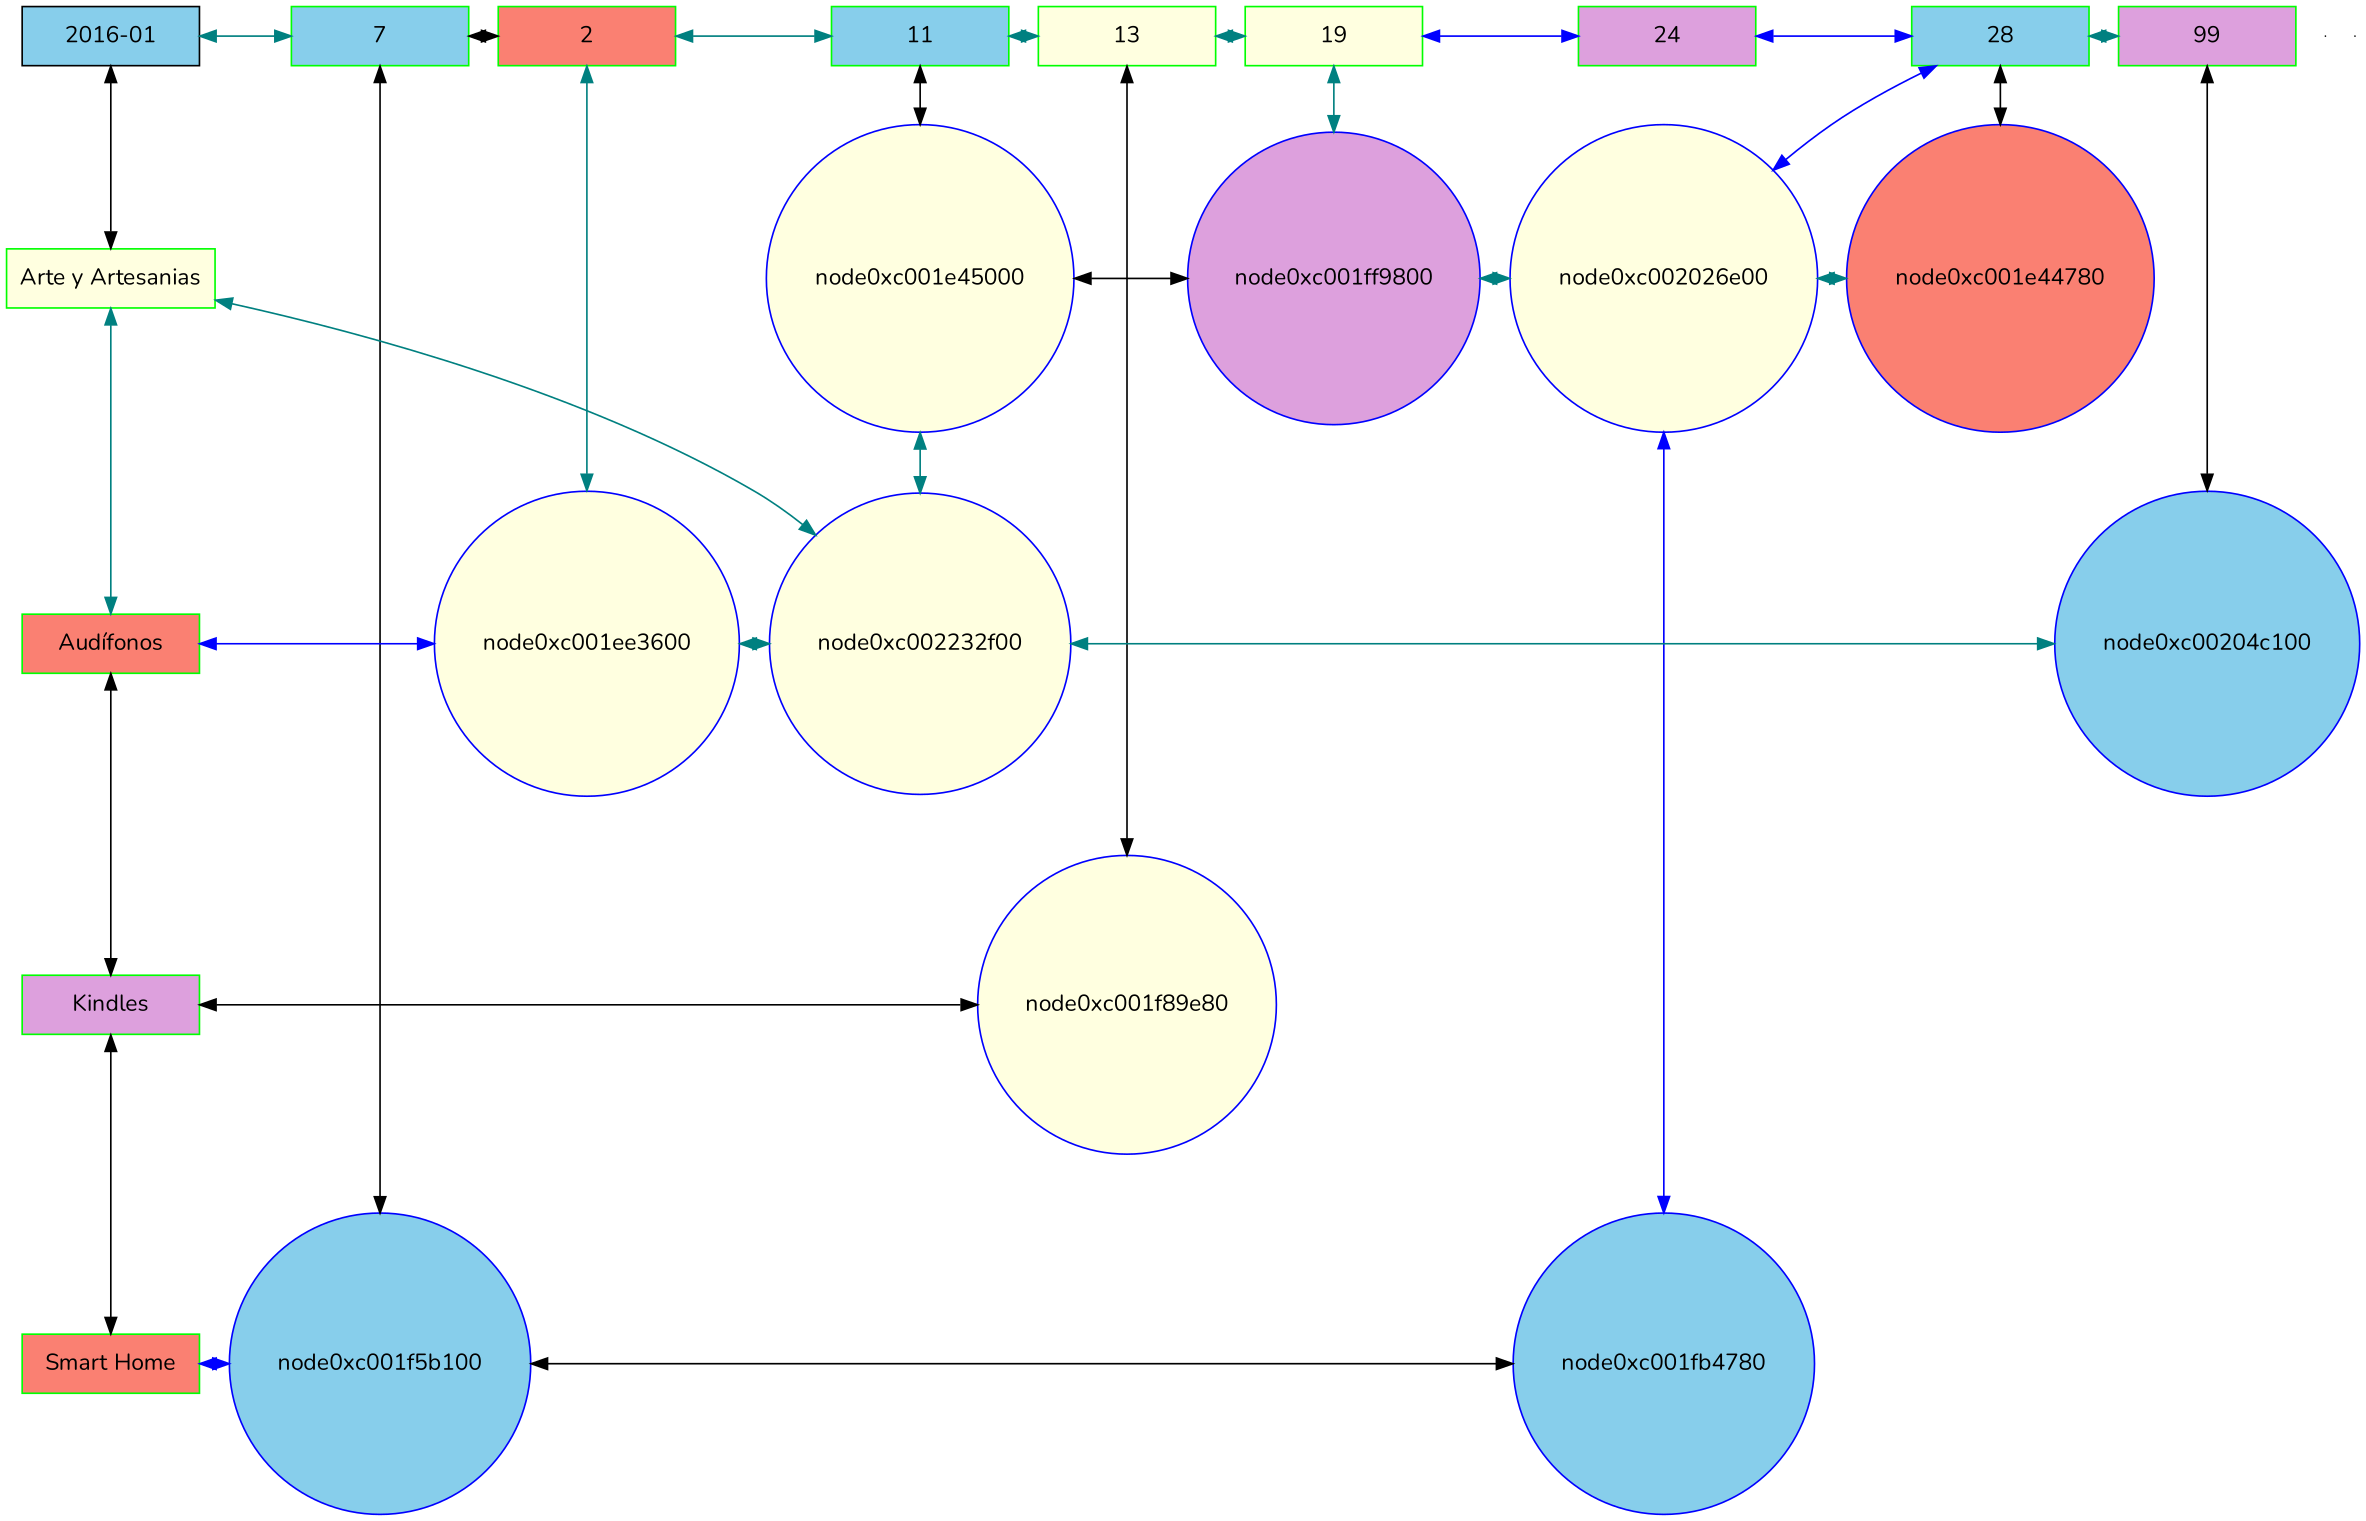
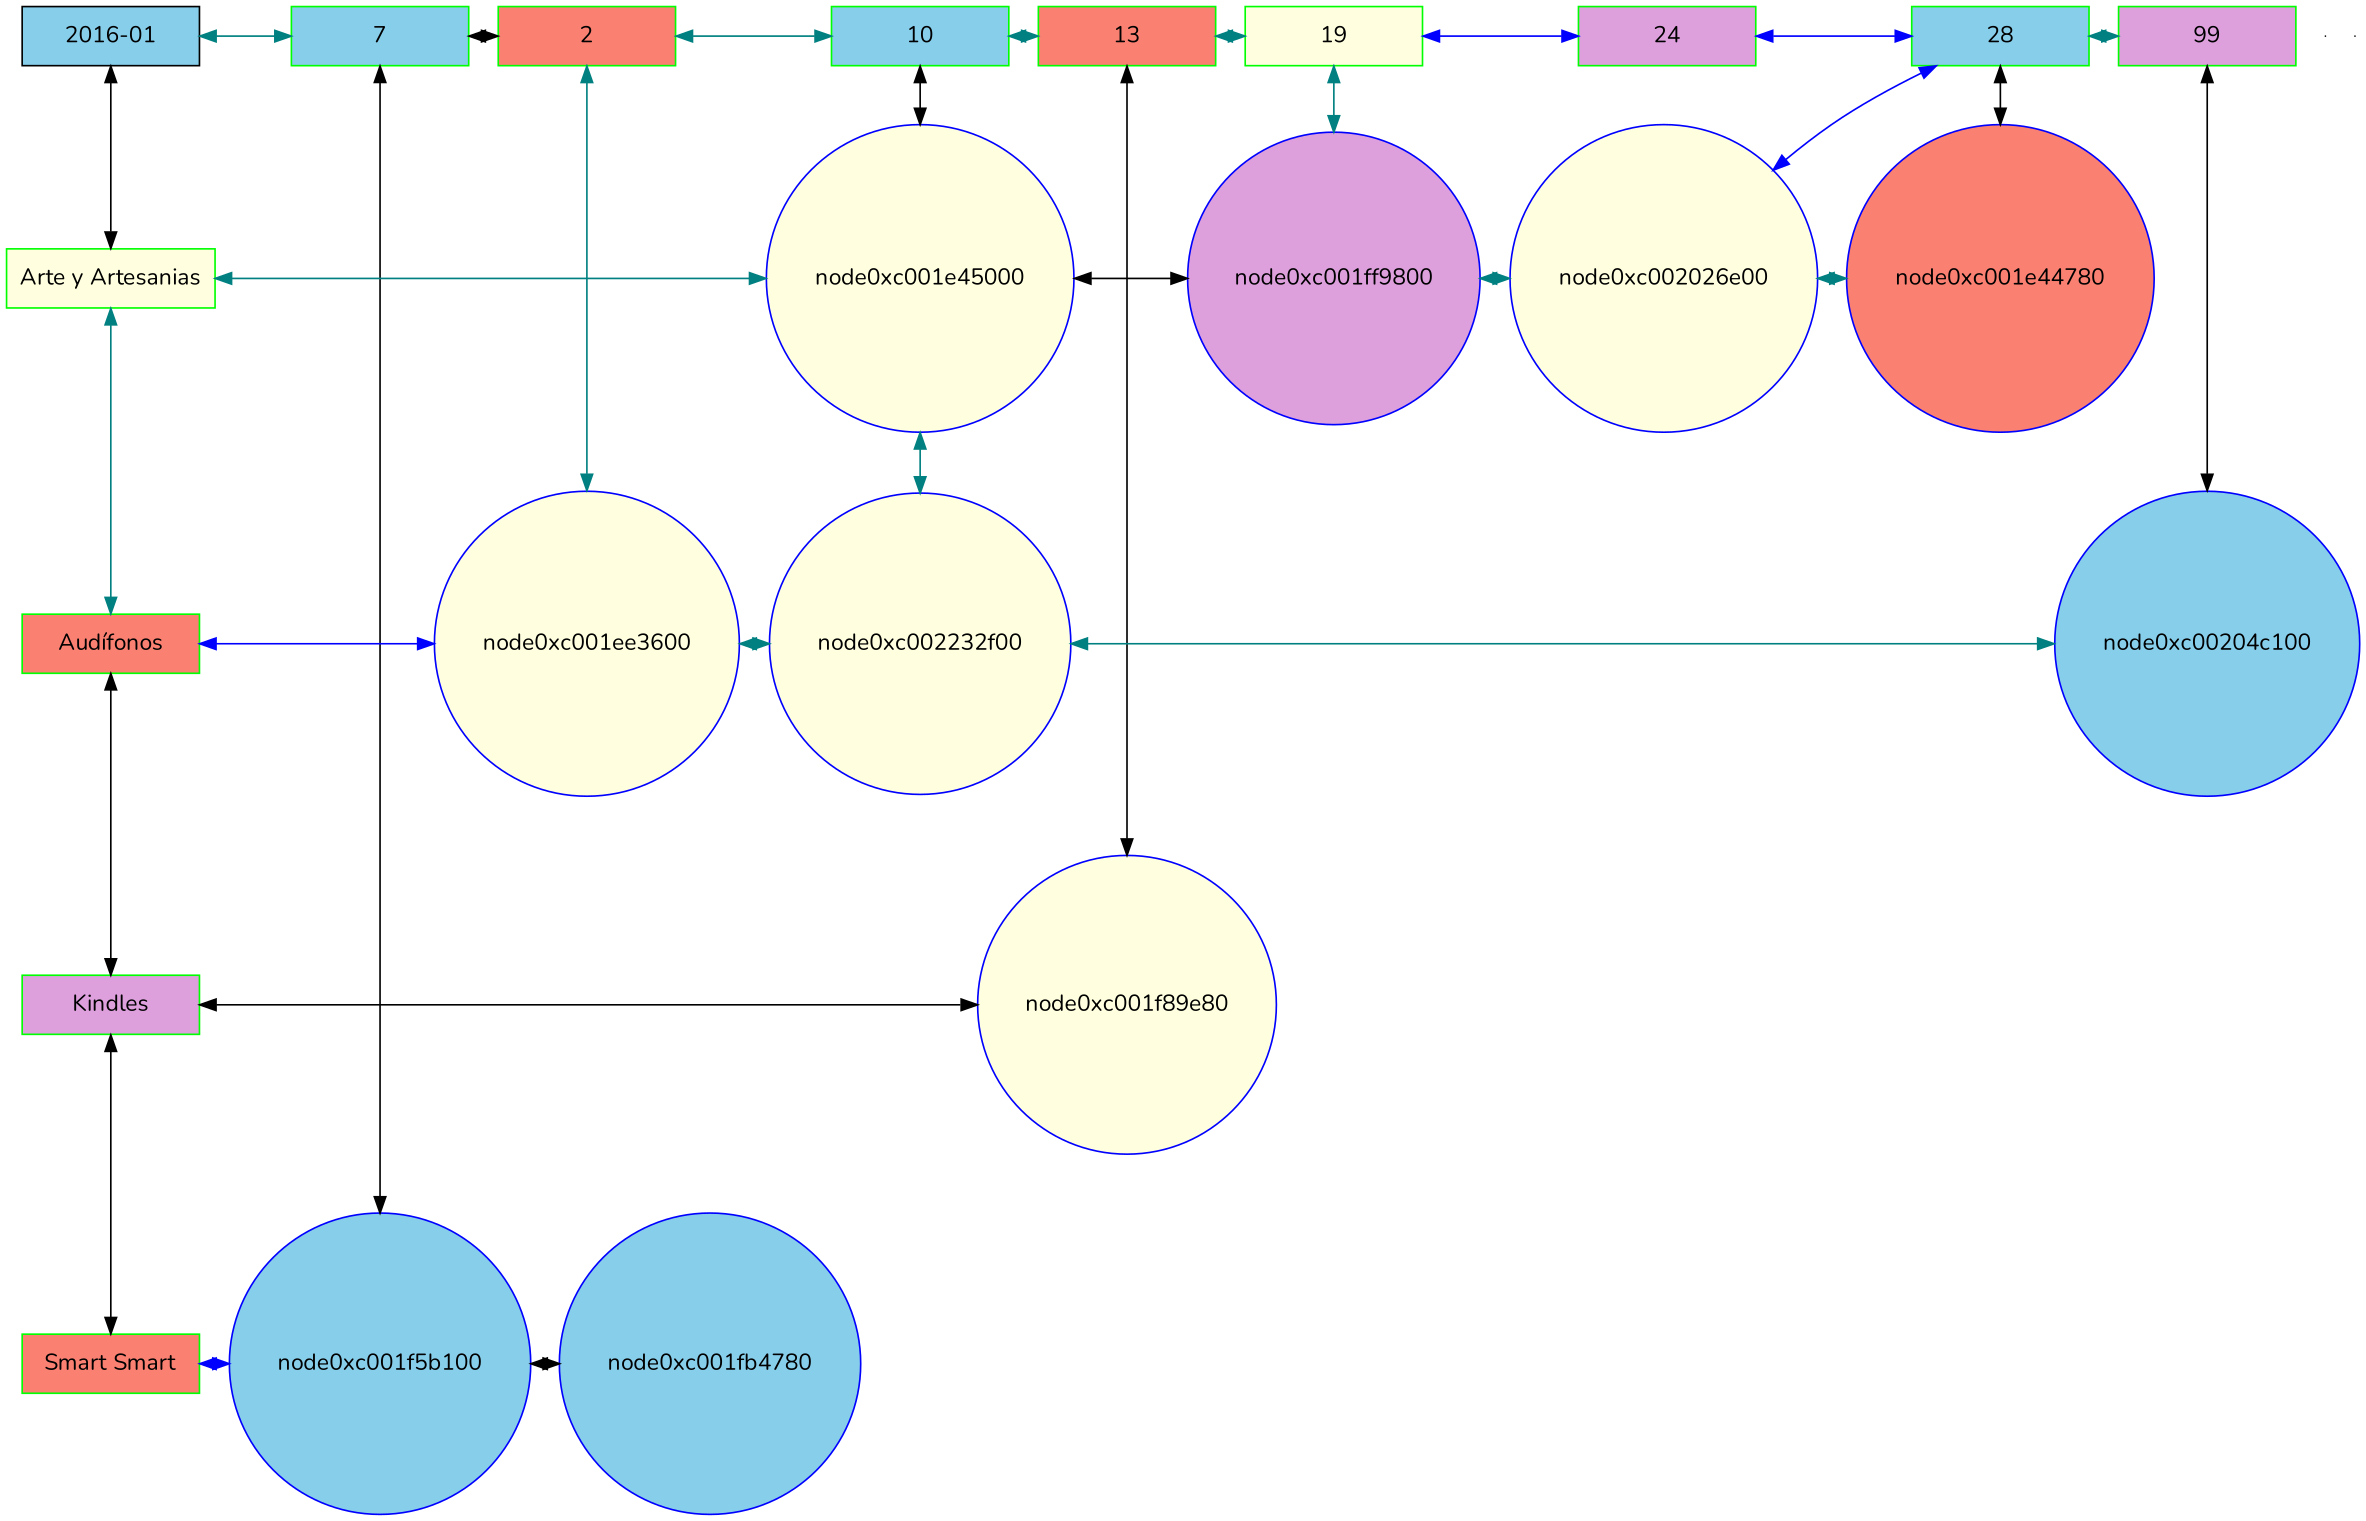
node "11": label "11" -> "10"
node "13": fillcolor lightyellow -> salmon
edge "Arte y Artesanias" -- "node0xc002232f00": now "Arte y Artesanias" -- "node0xc001e45000"
edge "node0xc002026e00" -- "node0xc001fb4780": removed
node "Smart Home": label "Smart Home" -> "Smart Smart"
